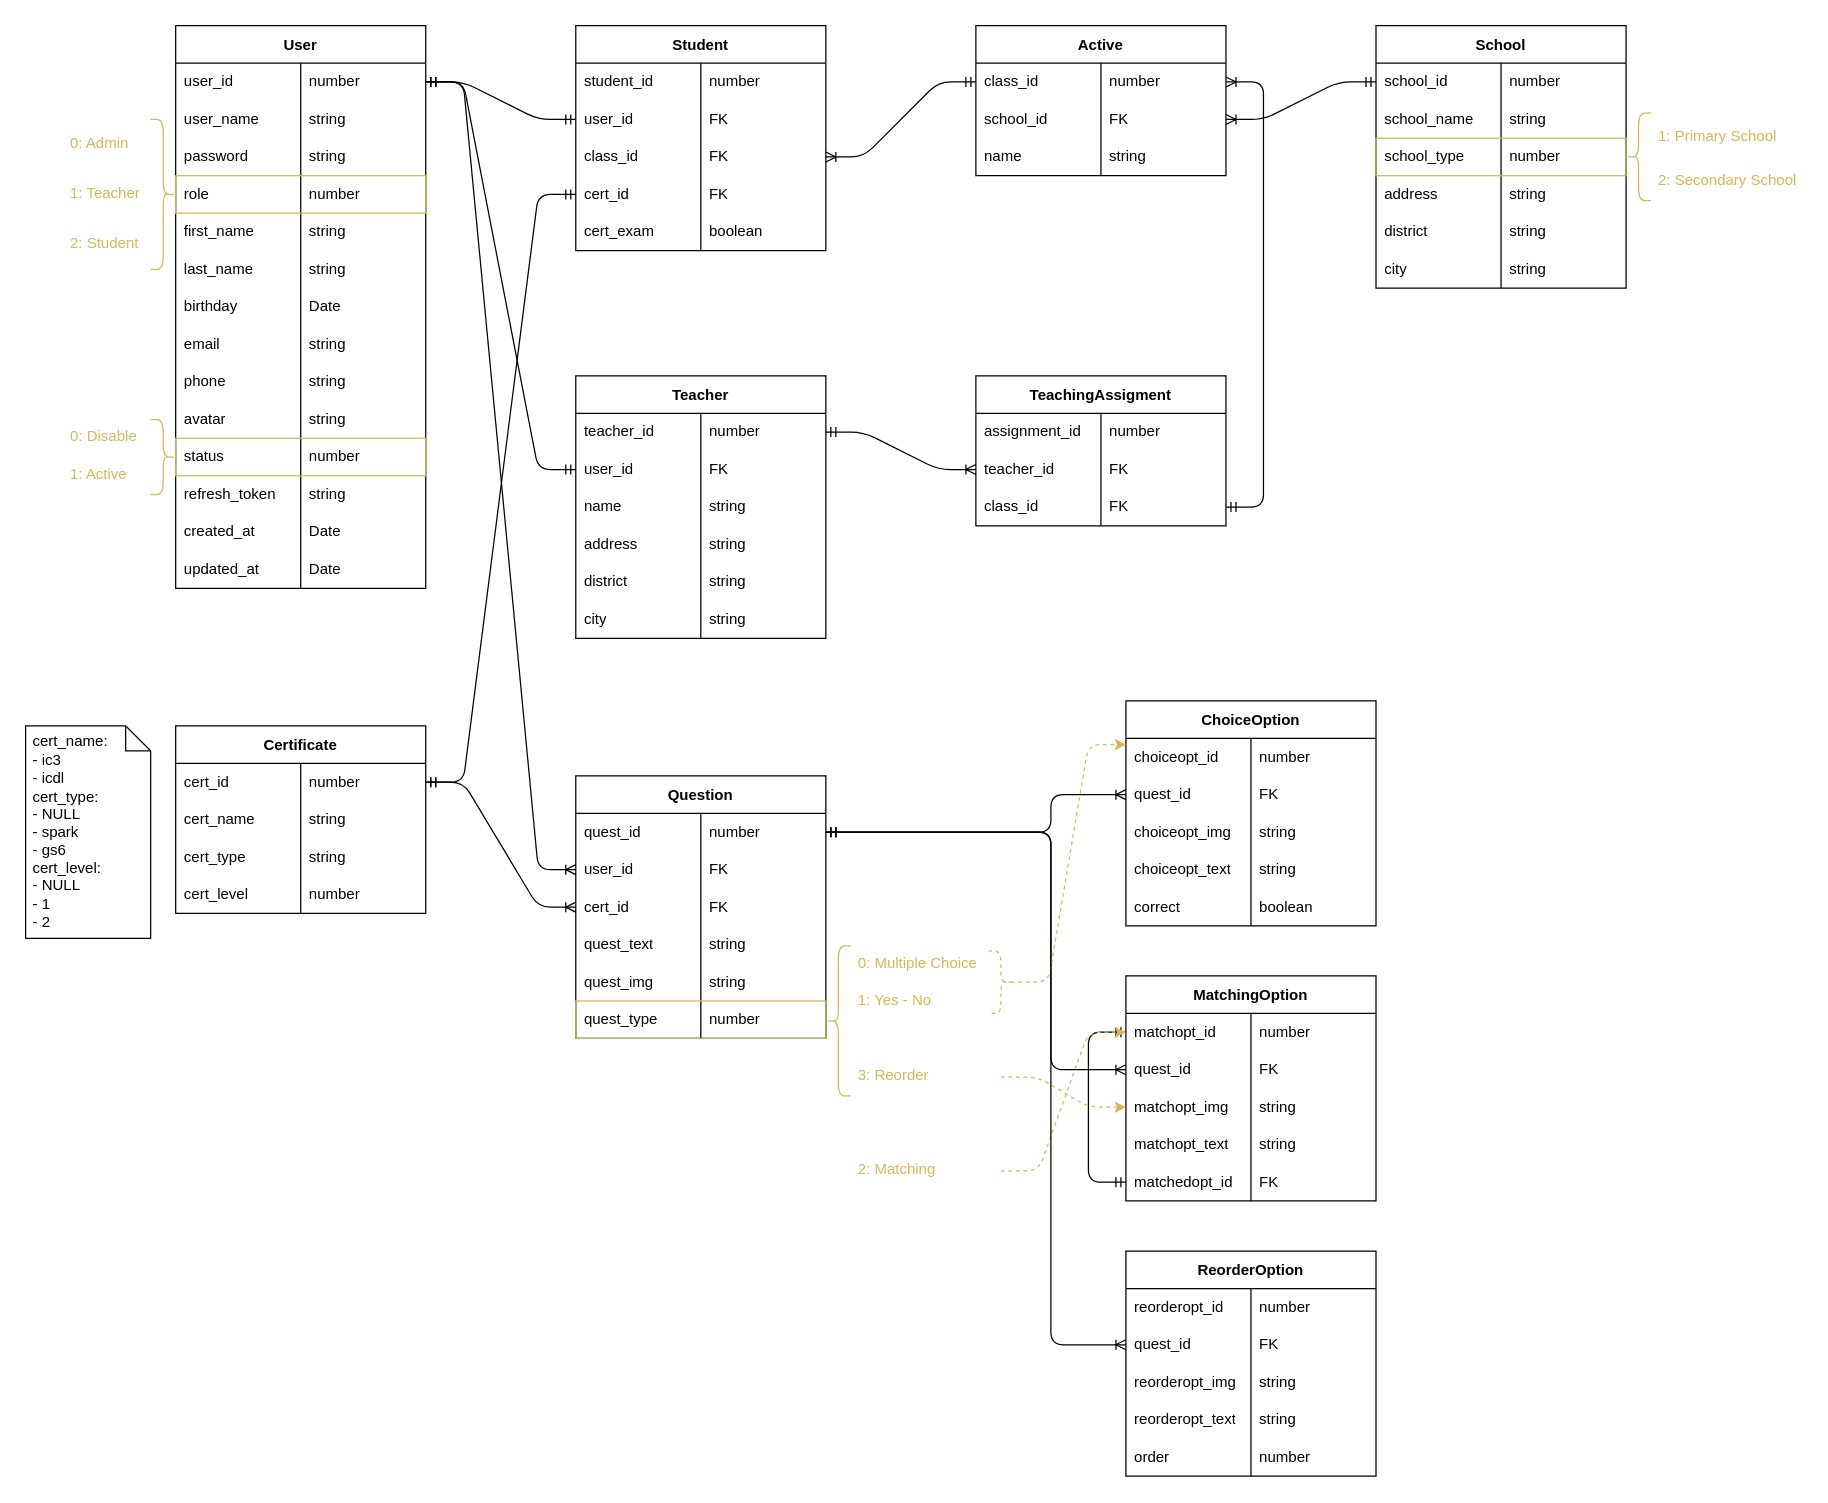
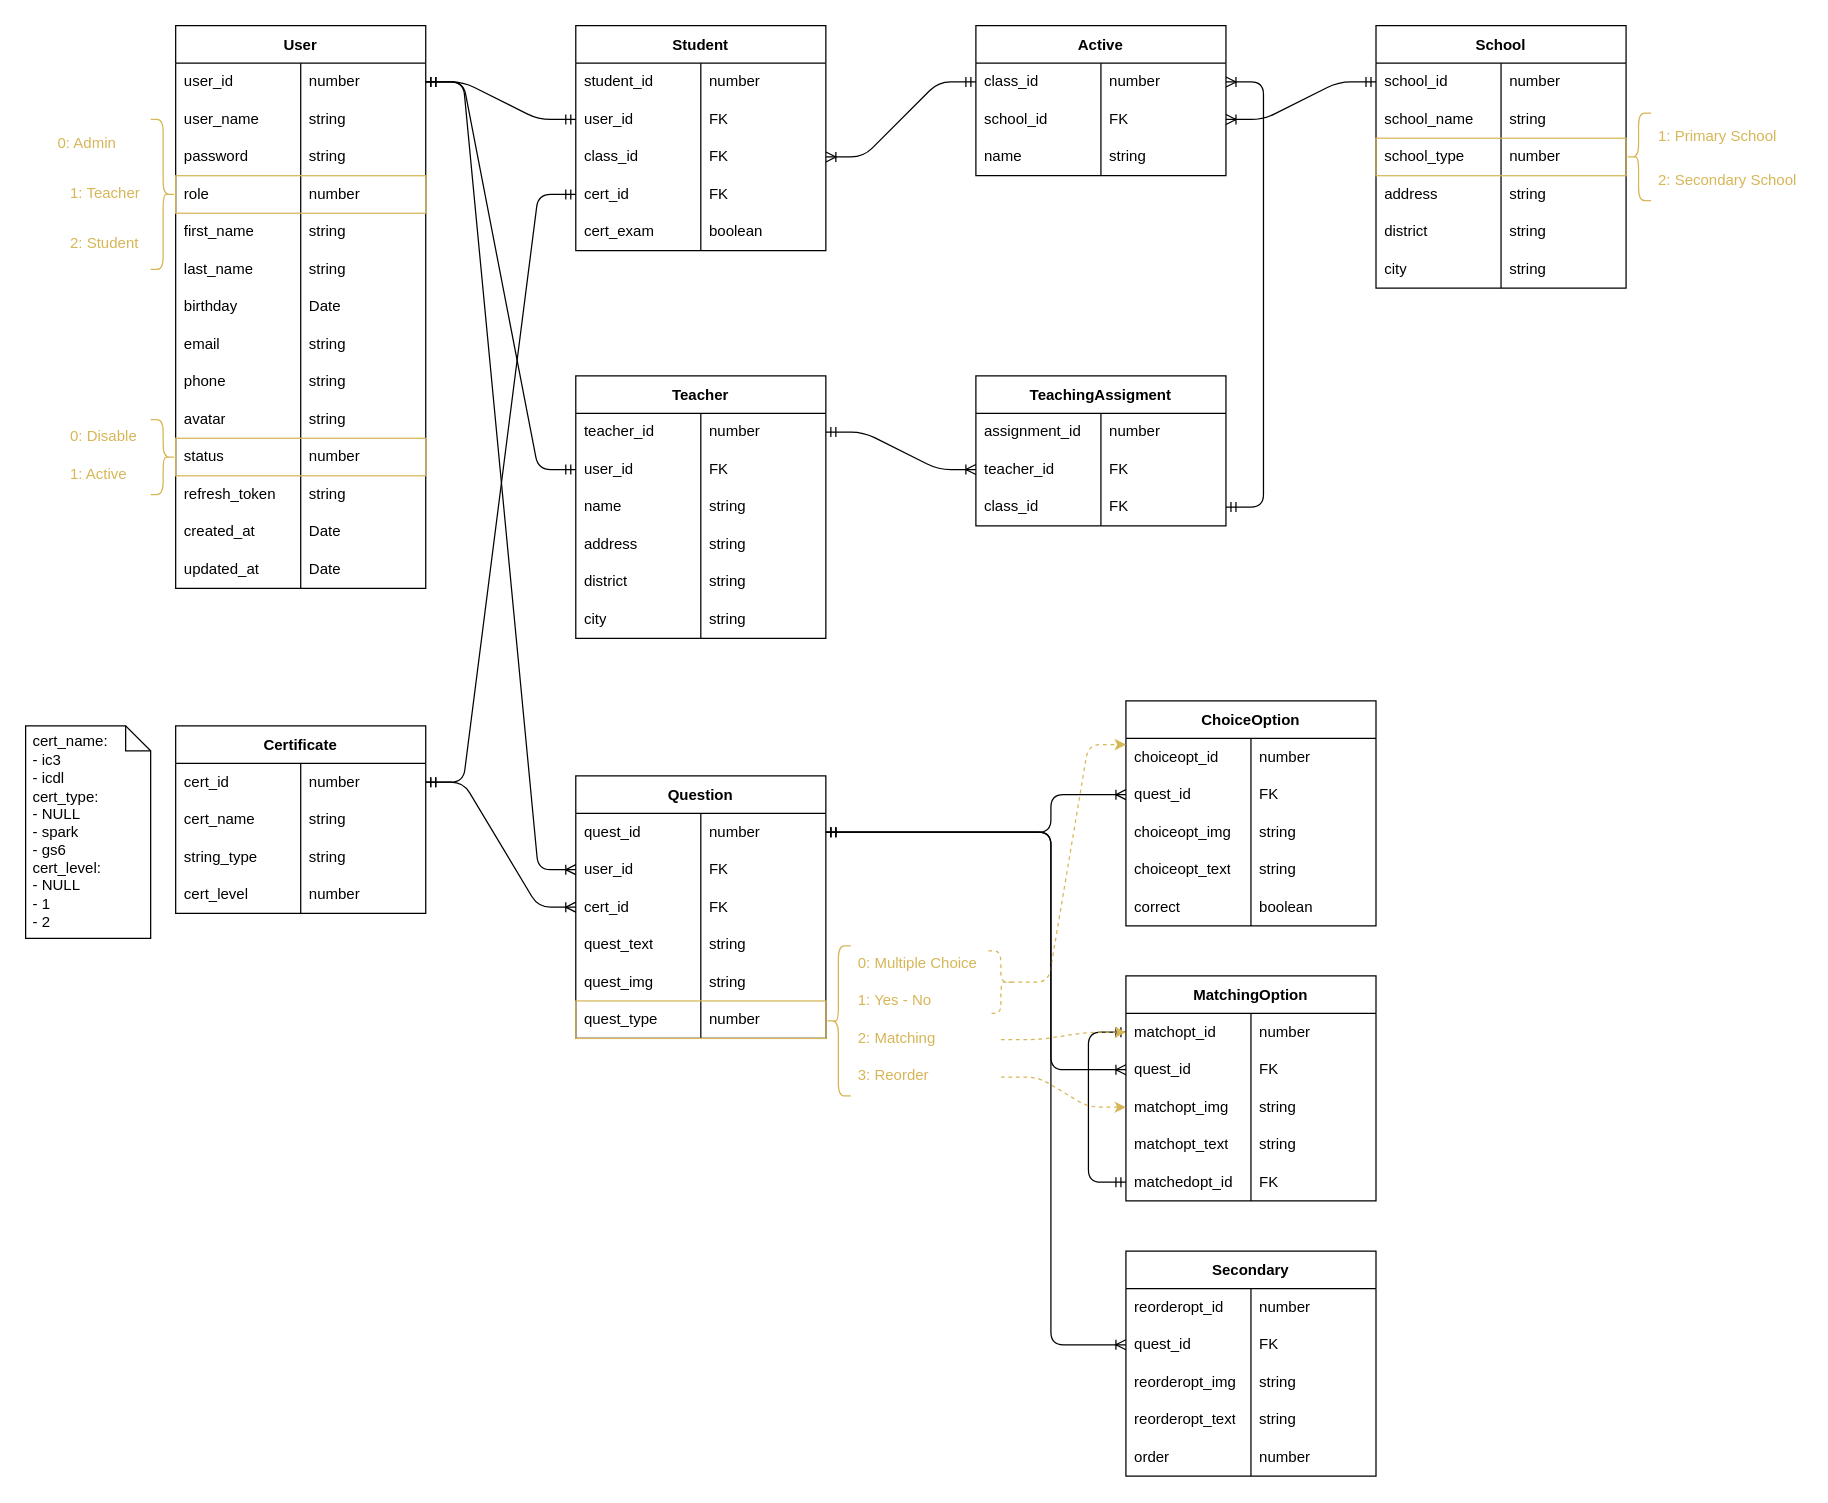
node "0: Admin": moved (107, 144) -> (94, 144)
node "cert_type": label "cert_type" -> "string_type"
node "2: Matching": moved (926, 1171) -> (926, 1039)
node "ReorderOption": label "ReorderOption" -> "Secondary"
